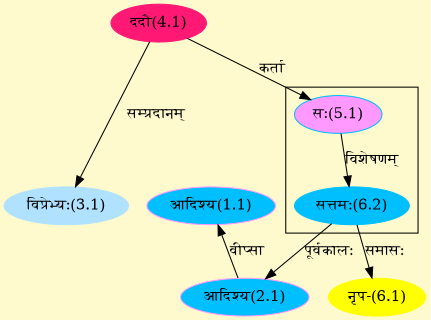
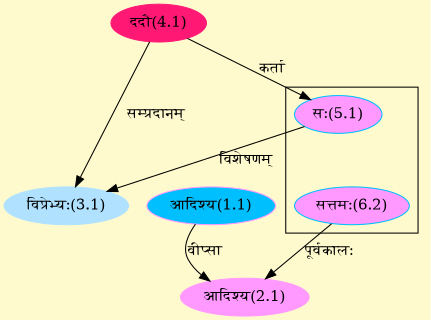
edge "सः(5.1)" -> "सत्तमः(6.2)": now "सः(5.1)" -> "विप्रेभ्यः(3.1)"
node "सत्तमः(6.2)": fillcolor #00bfff -> #ff99ff
edge "आदिश्य(2.1)" -> "आदिश्य(1.1)": reversed
node "आदिश्य(2.1)": fillcolor #00bfff -> #ff99ff
node "नृप-(6.1)": removed
